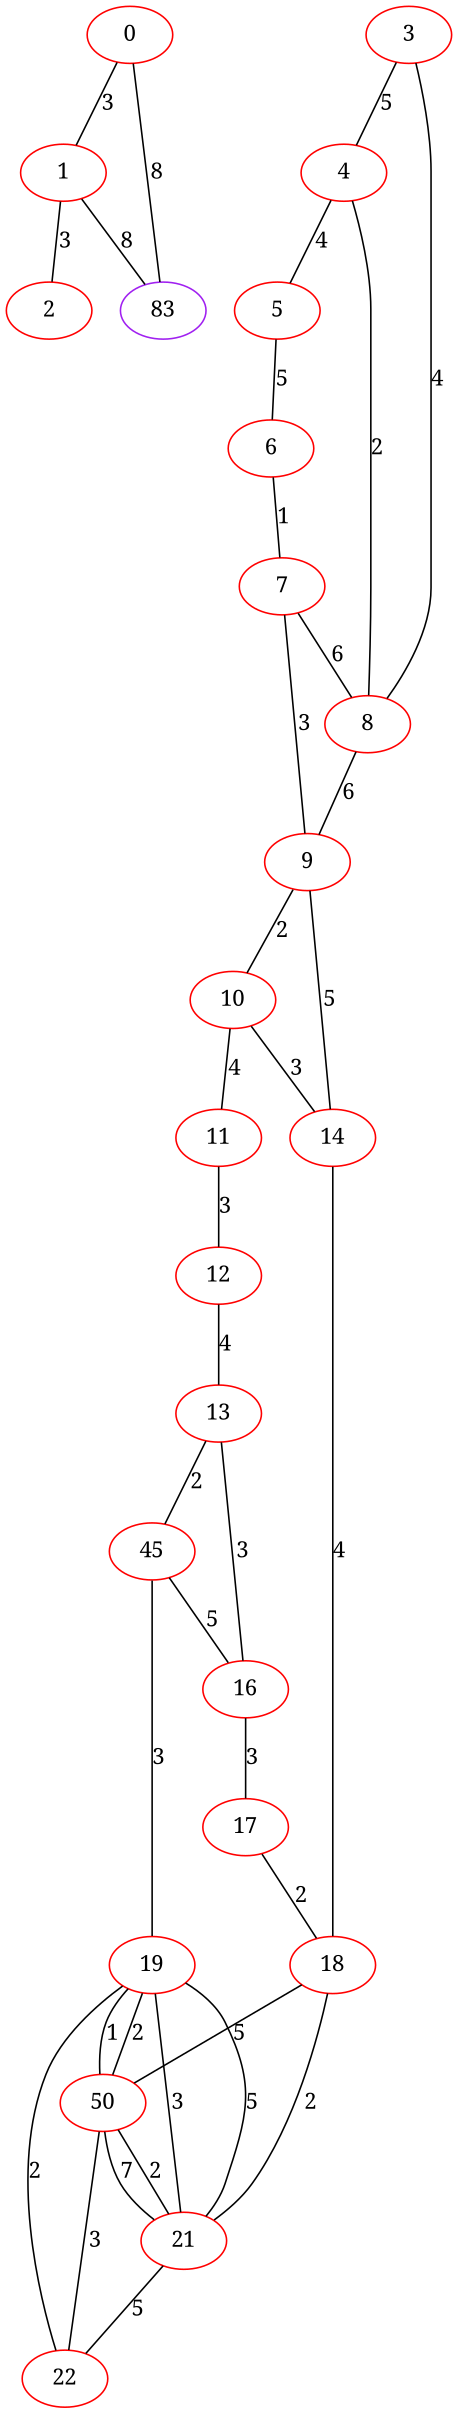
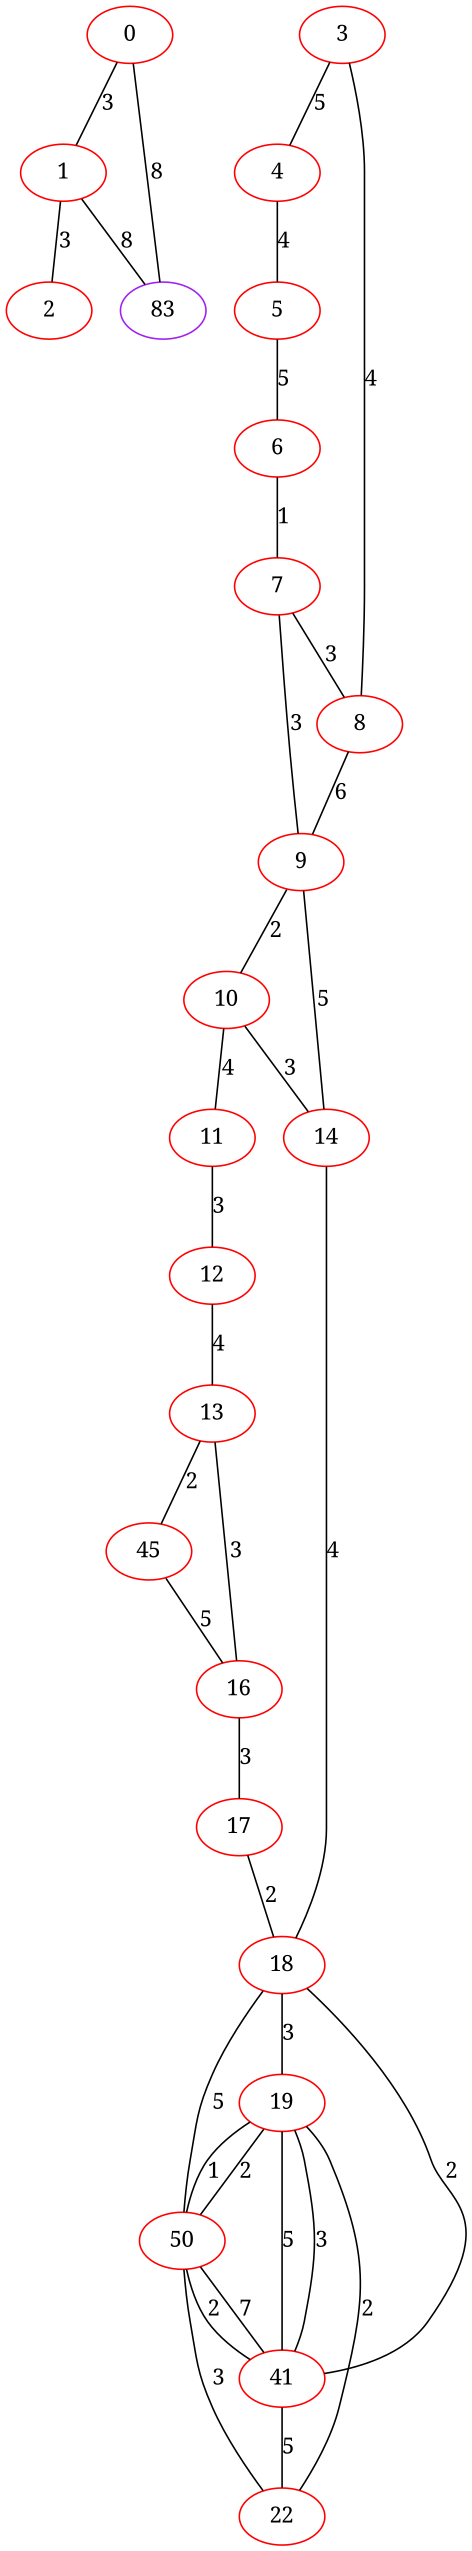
edge "4" -- "8": removed, label "2"
edge "7" -- "8": label "6" -> "3"
edge "45" -- "19": now "18" -- "19"
node "21": label "21" -> "41"
